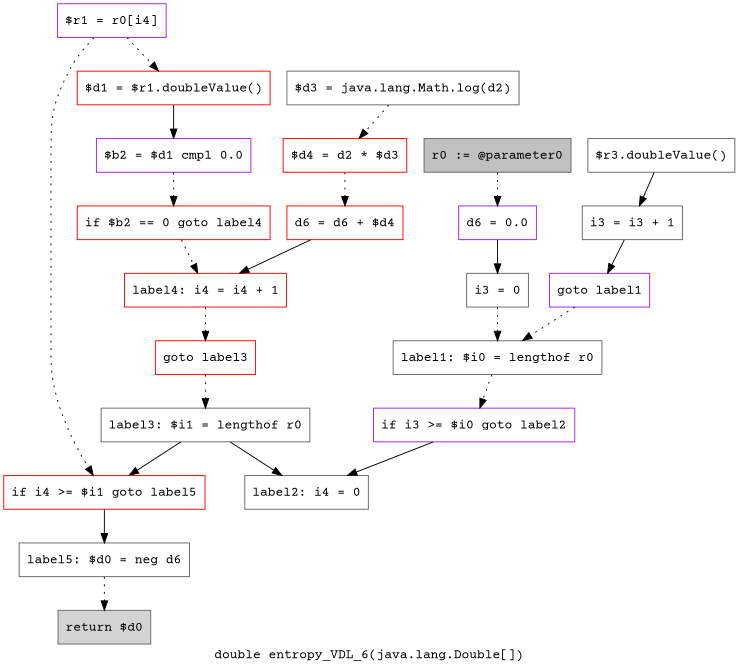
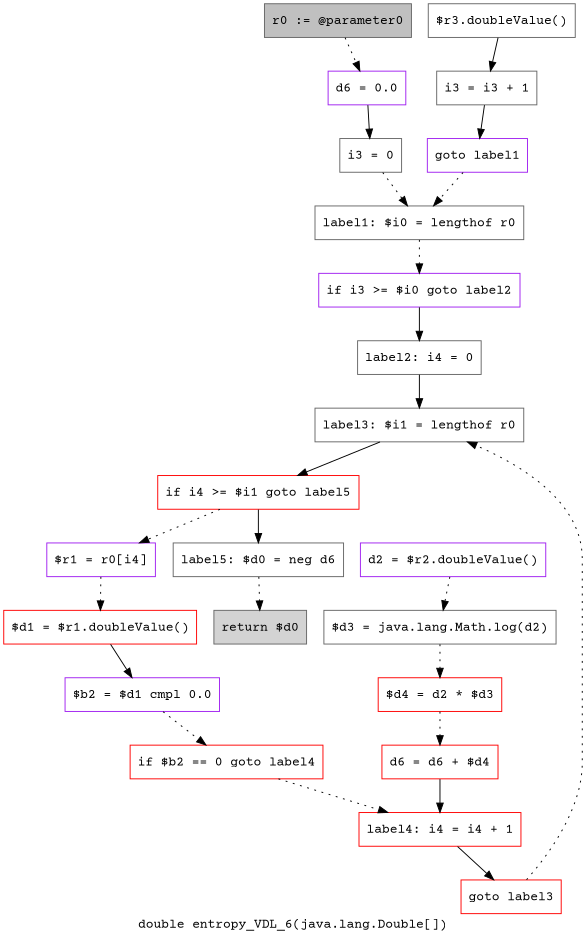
edge "$r1 = r0[i4]" -> "if i4 >= $i1 goto label5": reversed
edge "label4: i4 = i4 + 1" -> "goto label3": style dotted -> solid
edge "label3: $i1 = lengthof r0" -> "label2: i4 = 0": reversed
node "d2 = $r2.doubleValue()": added
